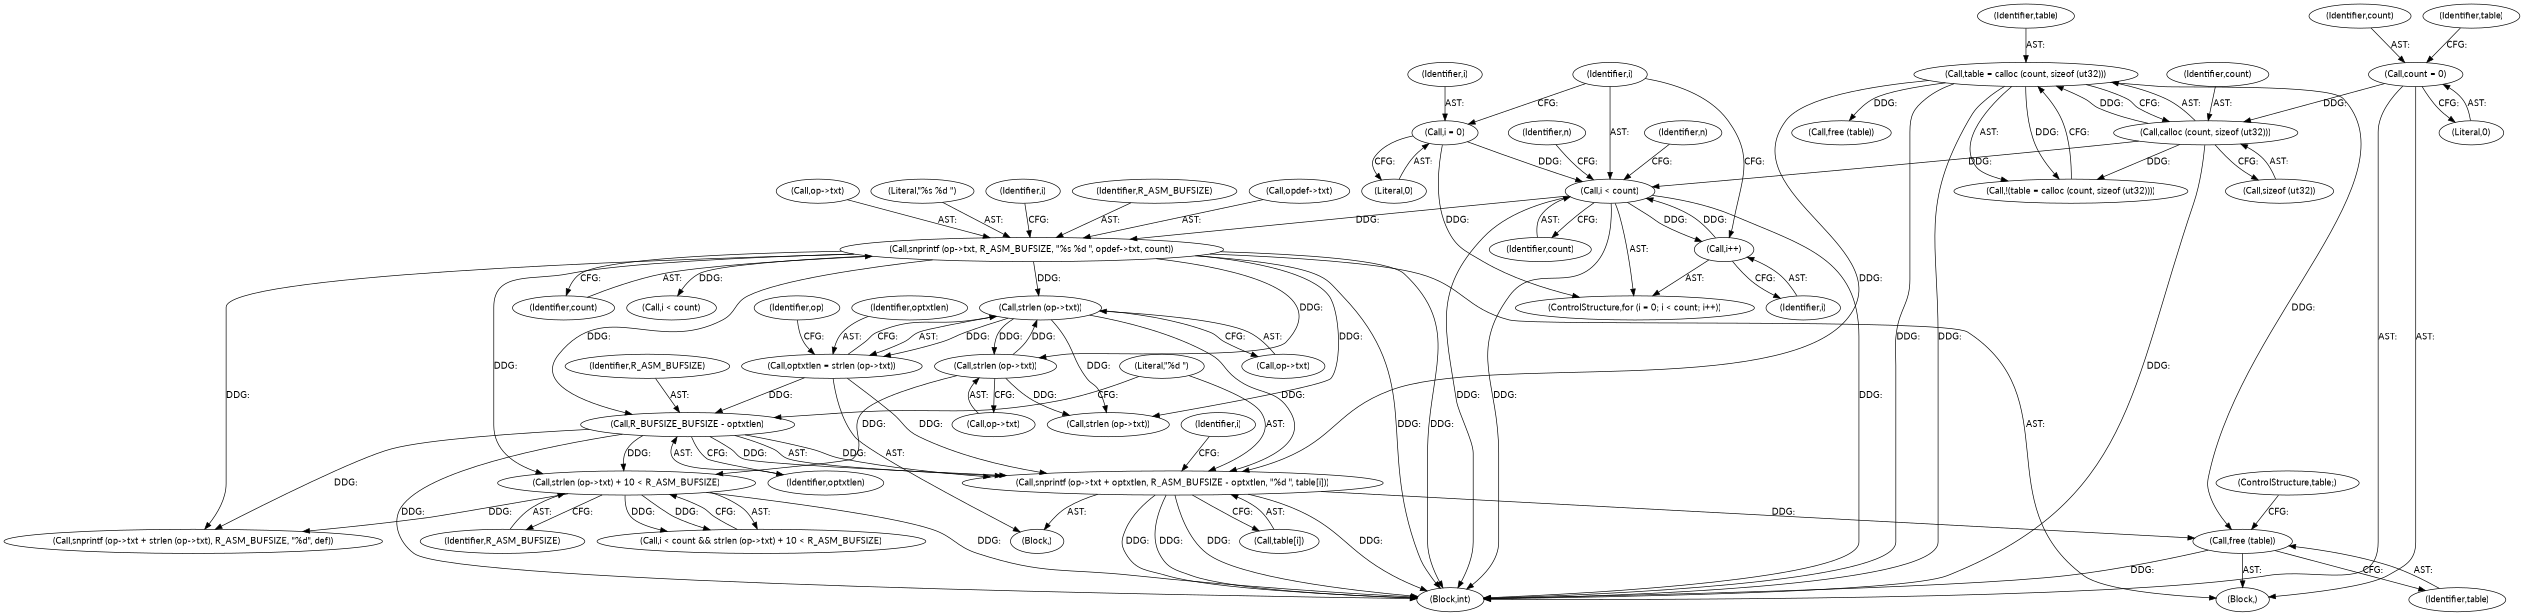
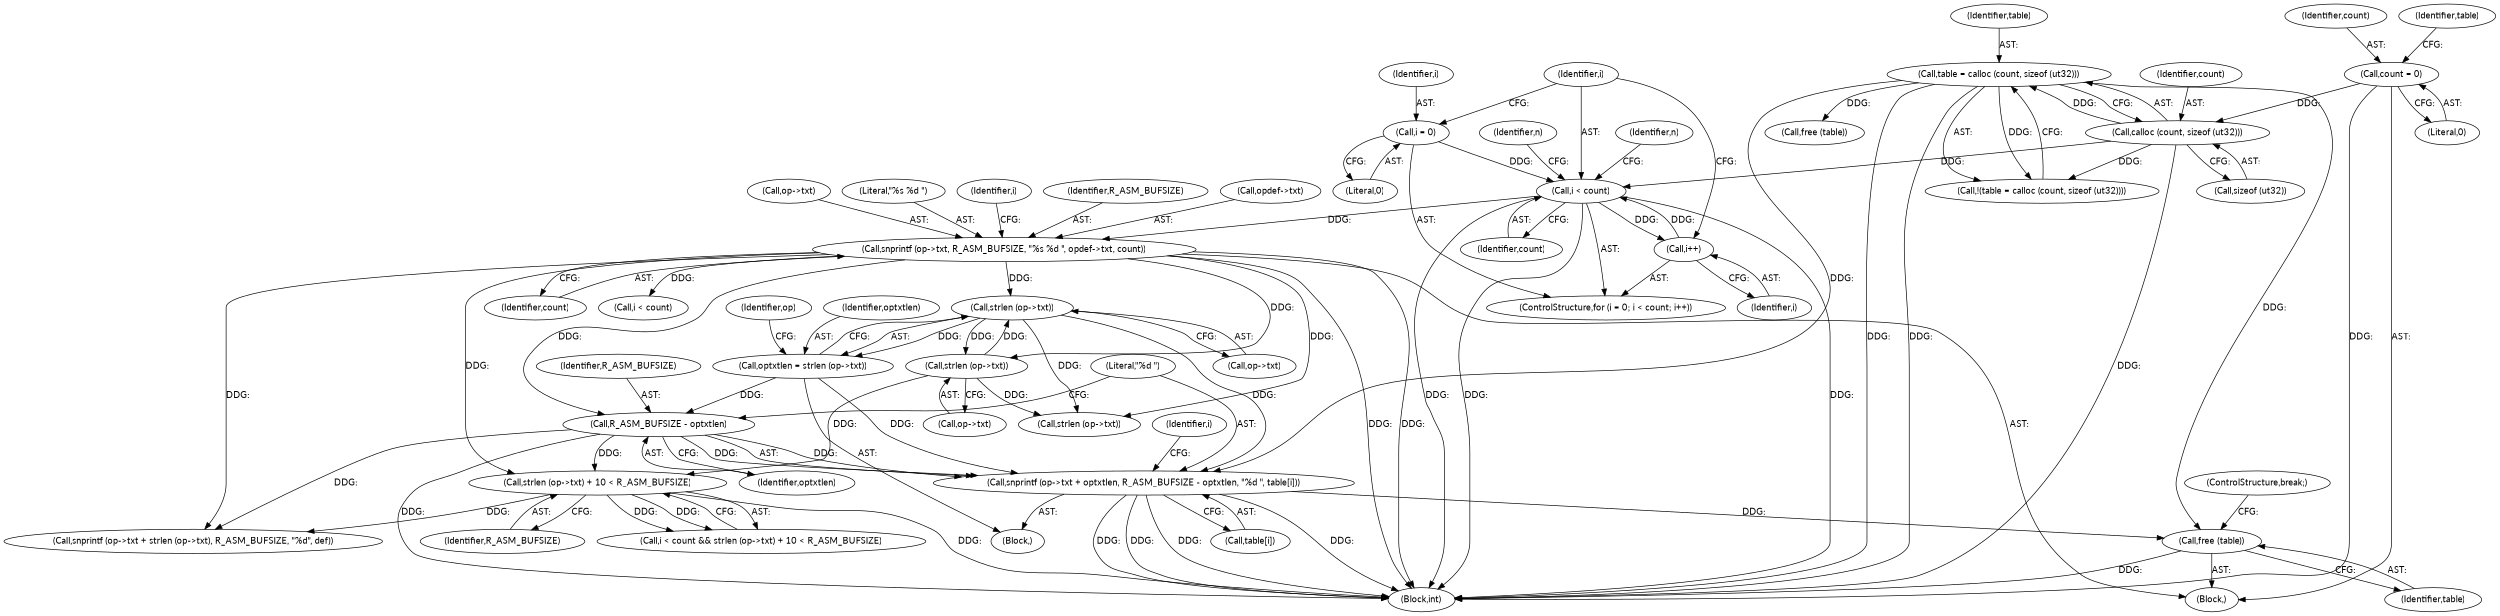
edge "(Call,i = 0)" -> "(ControlStructure,for (i = 0; i < count; i++))": label "DDG: " -> "AST: "
edge "(Call,count = 0)" -> "(Block,int)": label "AST: " -> "DDG: "
node "(Call,R_BUFSIZE_BUFSIZE - optxtlen)": label "(Call,R_BUFSIZE_BUFSIZE - optxtlen)" -> "(Call,R_ASM_BUFSIZE - optxtlen)"
node "(ControlStructure,table;)": label "(ControlStructure,table;)" -> "(ControlStructure,break;)"
